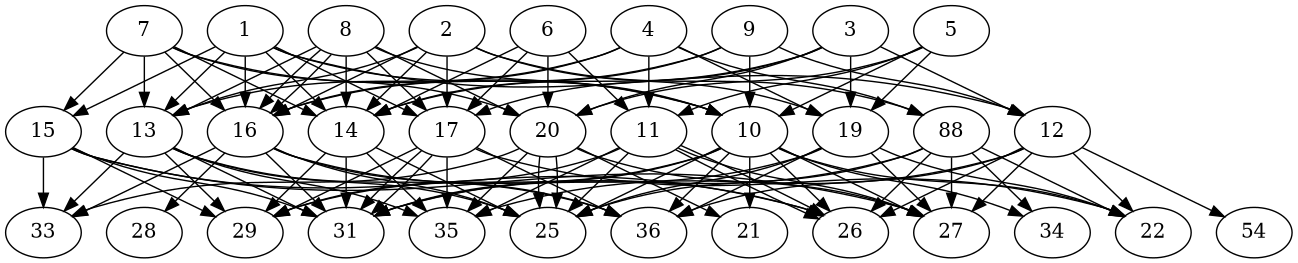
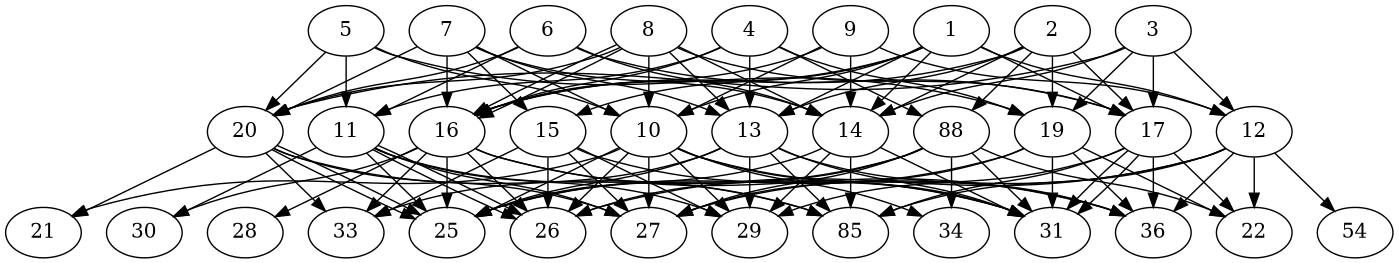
edge "10" -> "22": removed
node "30": added
node "35": label "35" -> "85"
